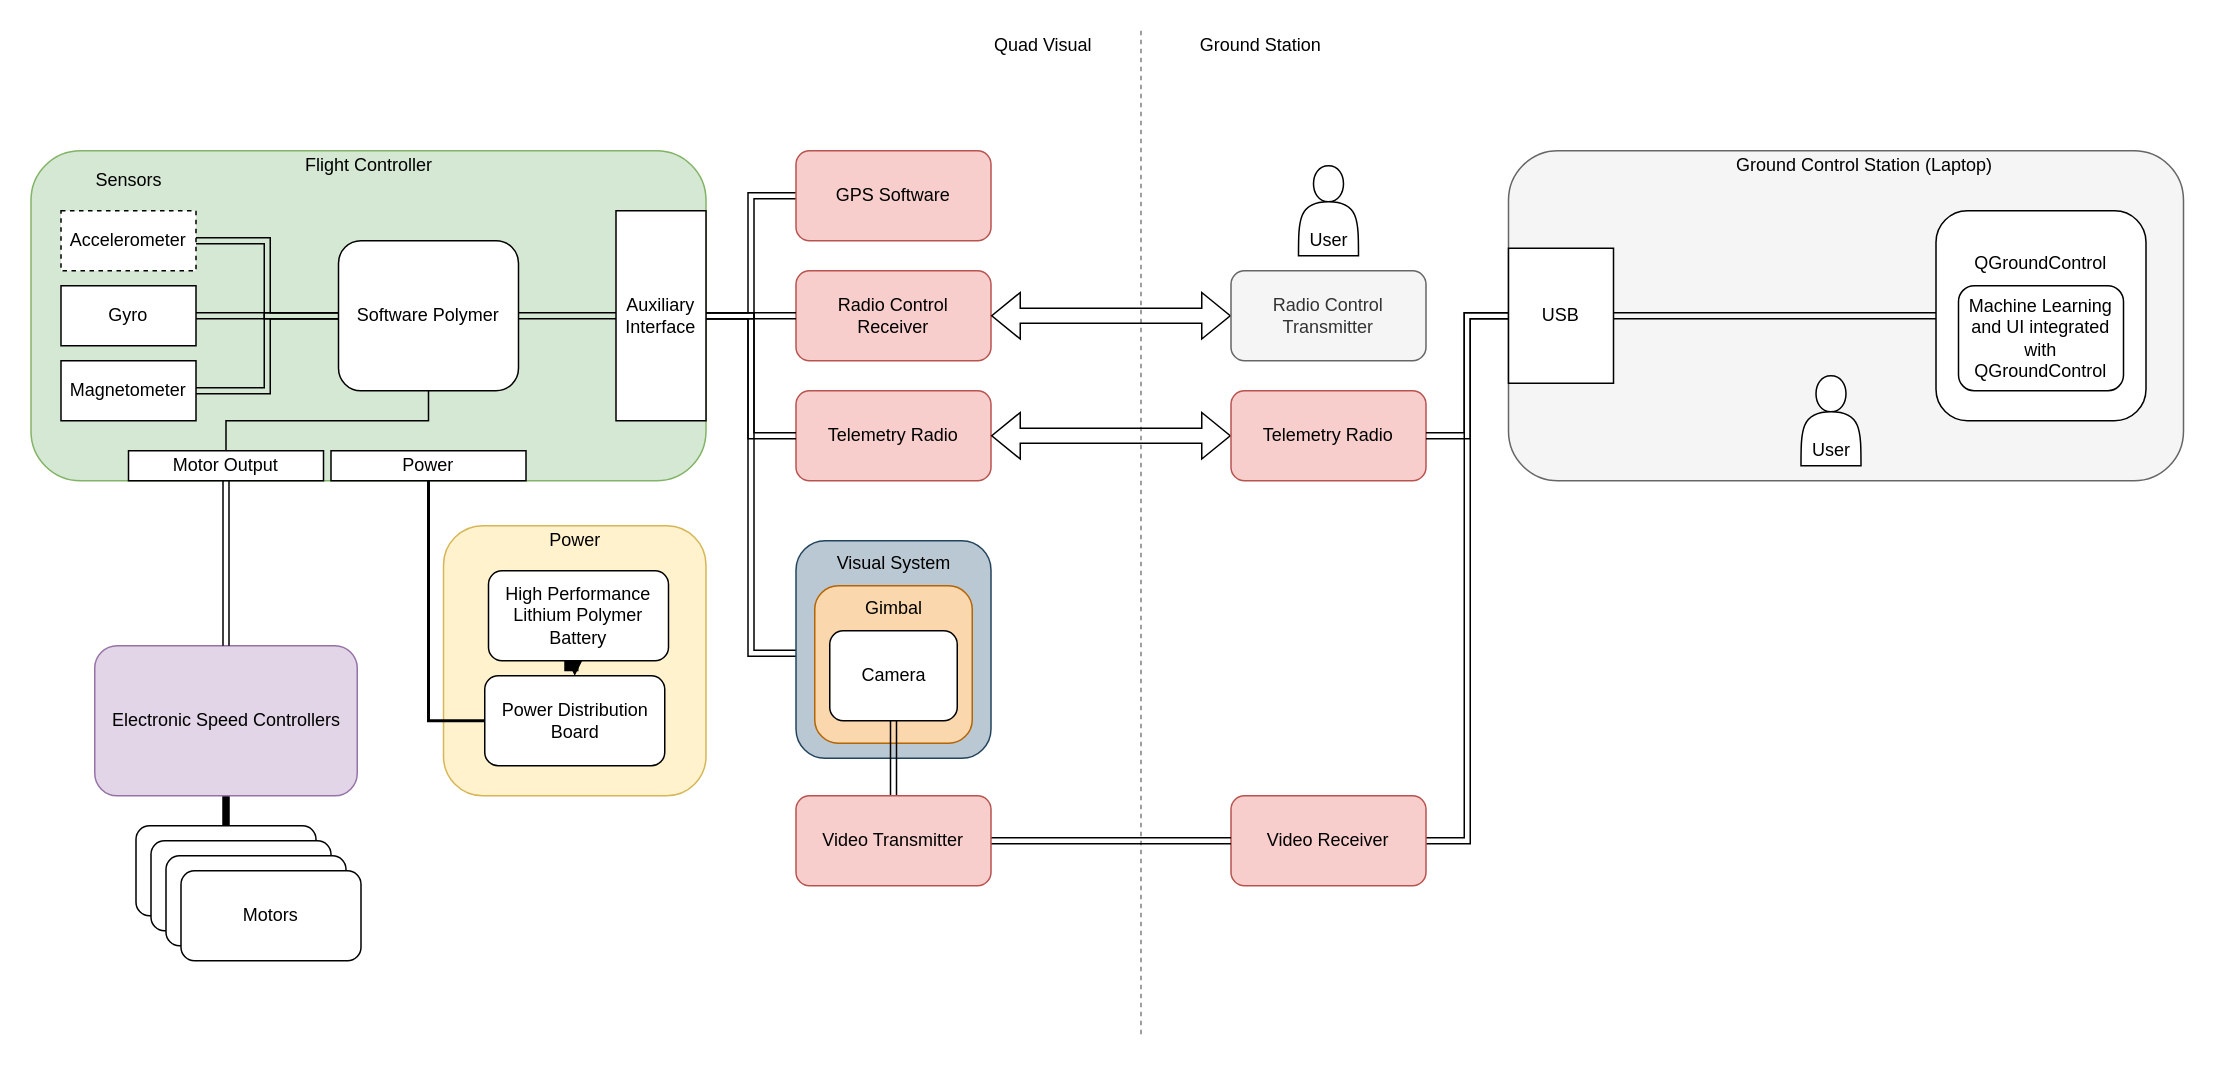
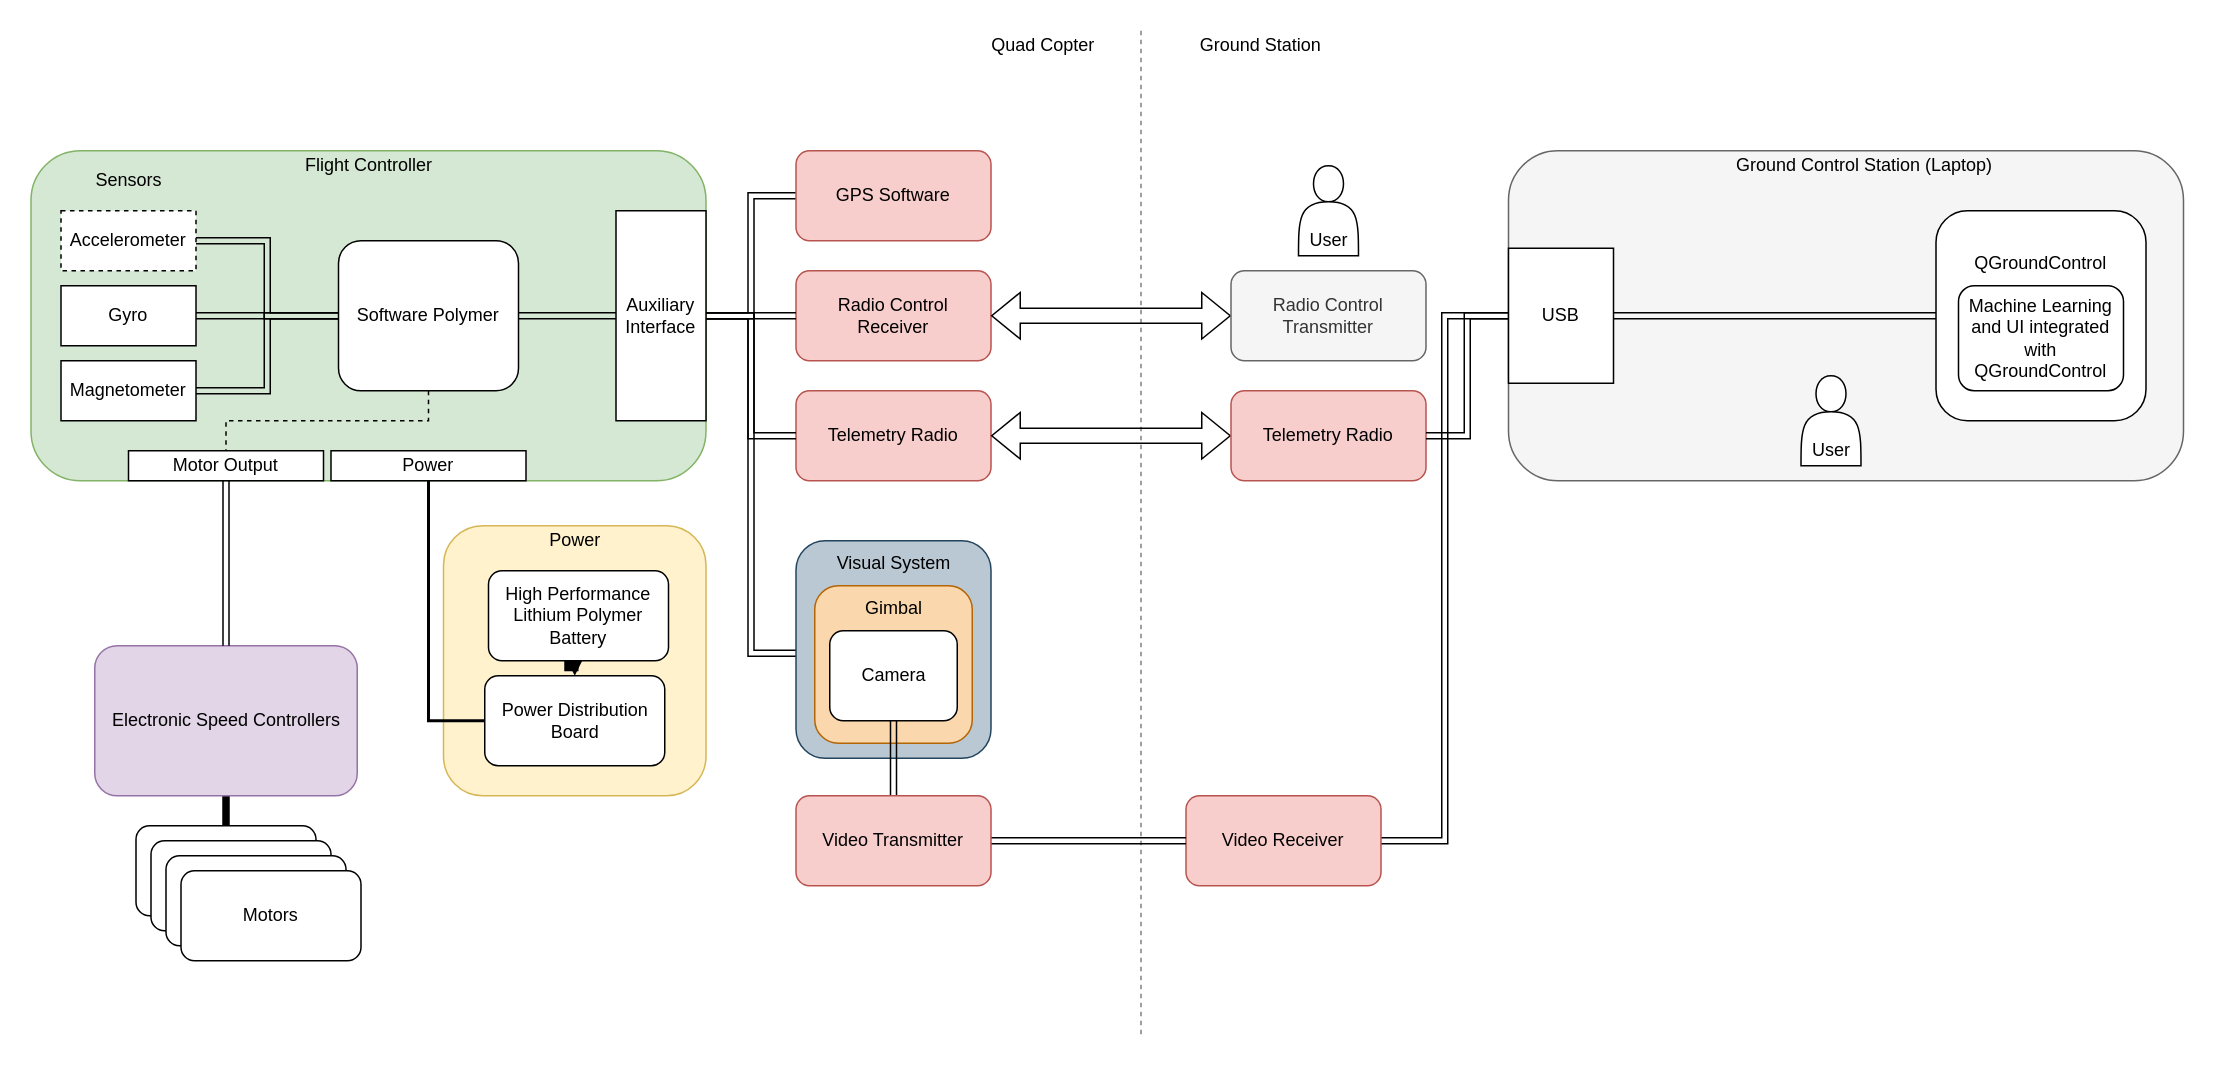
node "Quad Visual": label "Quad Visual" -> "Quad Copter"
edge "Software Polymer" -- "Motor Output": style solid -> dashed
node "Video Receiver": moved (1328, 841) -> (1283, 841)
